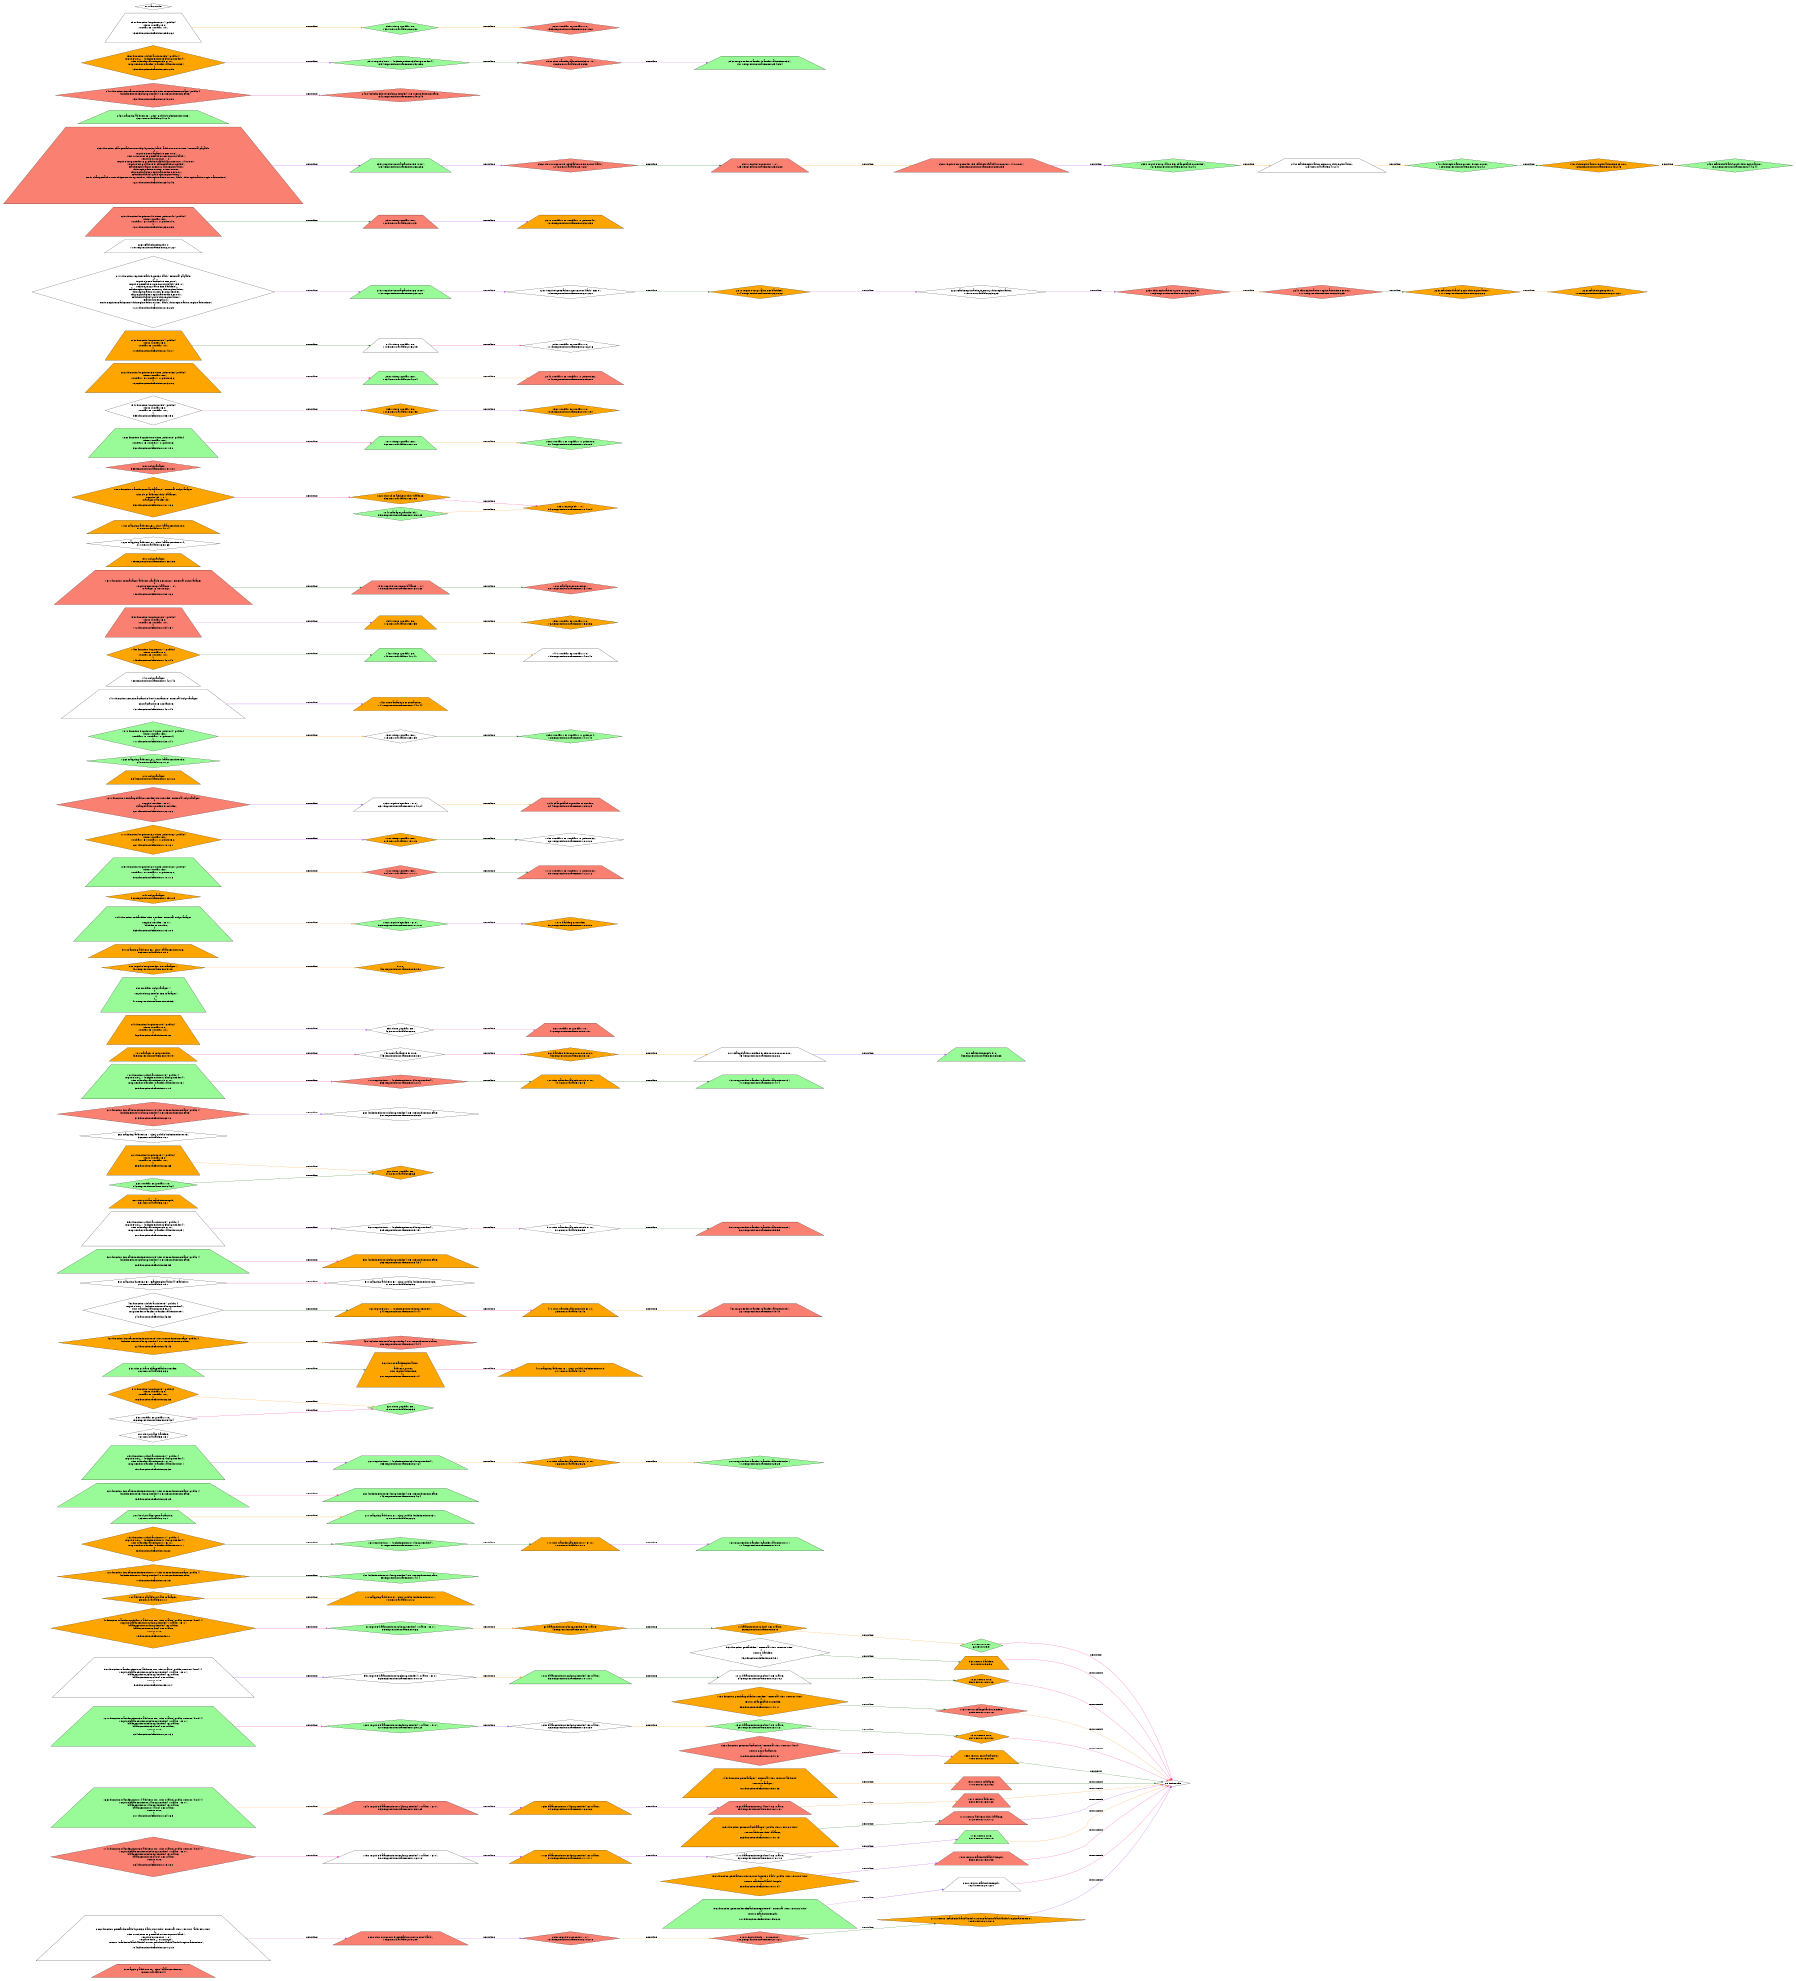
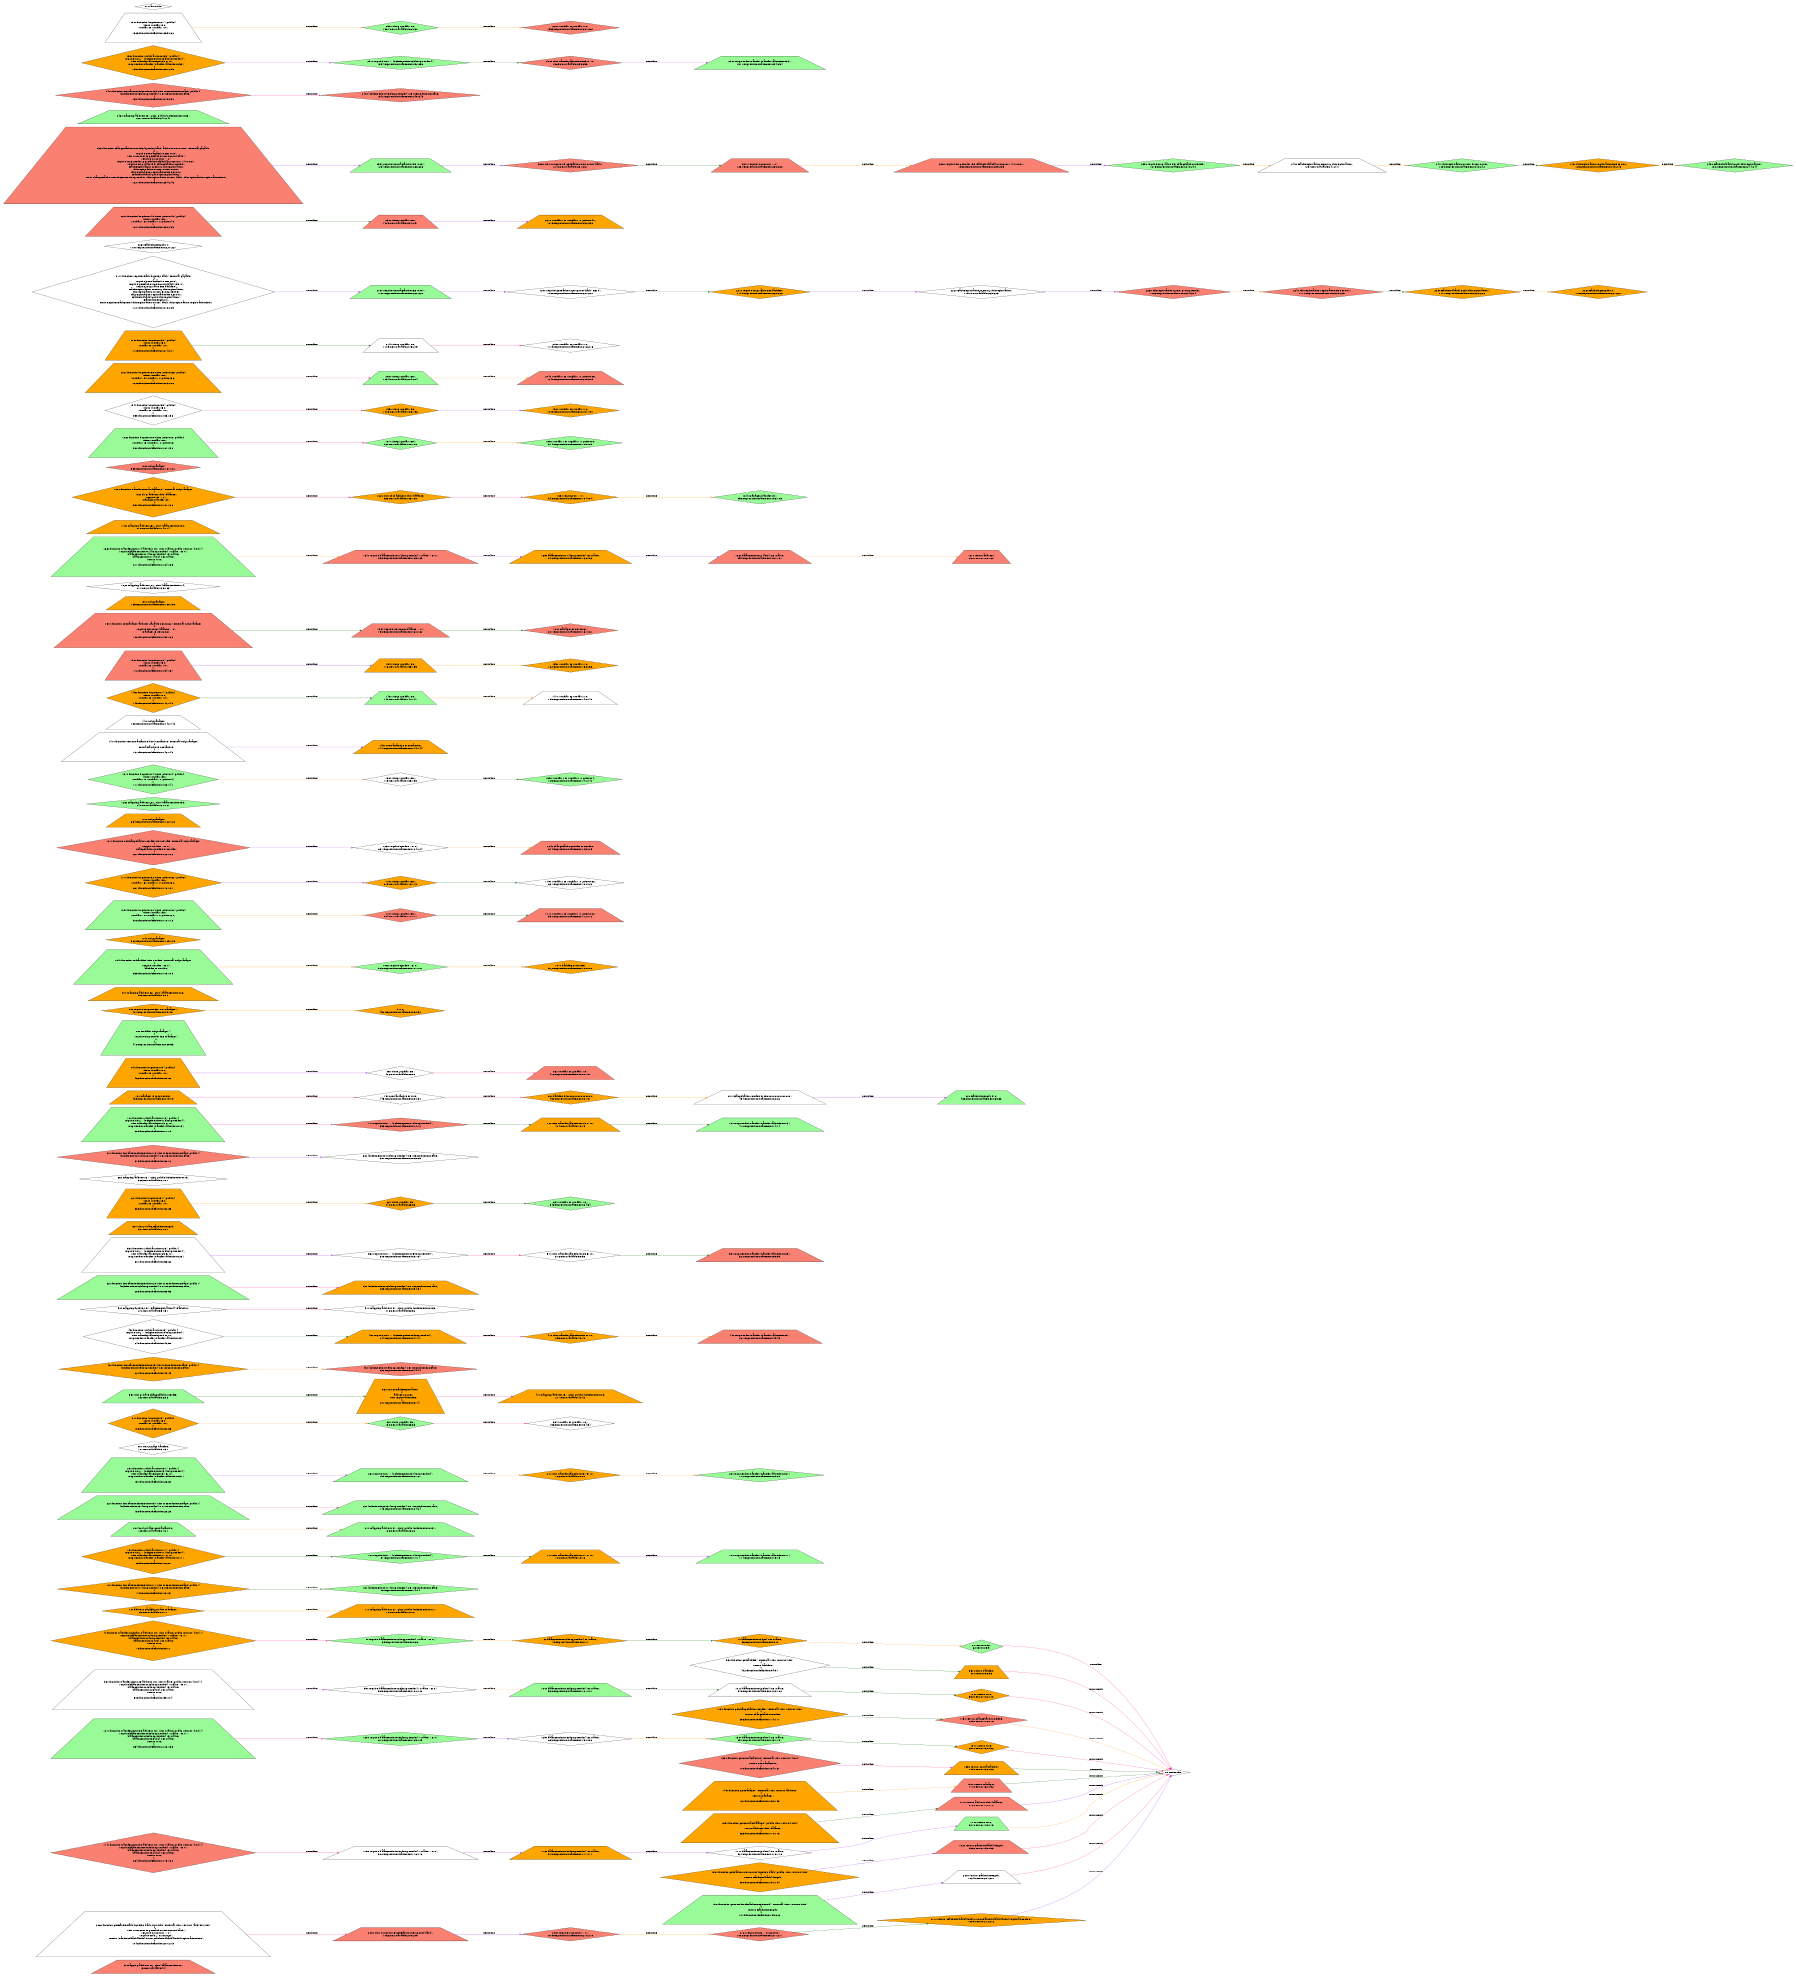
node "226_ HashListLength++ 1187-expression_statement-227-227": shape trapezium -> diamond
node "187_ uint8 vundflw1=0; 968-new_variable-188-188": shape trapezium -> diamond
edge "184_ manager.transfer(cb); 953-expression_statement-185-185" -> "183_ require(cb > 0); 946-expression_statement-184-184": reversed
node "123_ require(newfee >= 0); 637-expression_statement-124-124": shape trapezium -> diamond
edge "106_ require(newfee >= 0); 565-expression_statement-107-107" -> "107_ hashfee = newfee; 572-expression_statement-108-108": color purple -> darkorange
edge "63_ vundflw = vundflw -10; 346-expression_statement-64-64" -> "62_ uint8 vundflw =0; 340-new_variable-63-63": reversed
node "47_ uint transferValue_intou9 = 10; 255-new_variable-48-48": shape trapezium -> diamond
edge "33_ vundflw = vundflw -10; 196-expression_statement-34-34" -> "32_ uint8 vundflw =0; 190-new_variable-33-33": reversed
edge "167_ return address; 860-return-168-168" -> "0_ exit_node": removed, label "return_exit"
